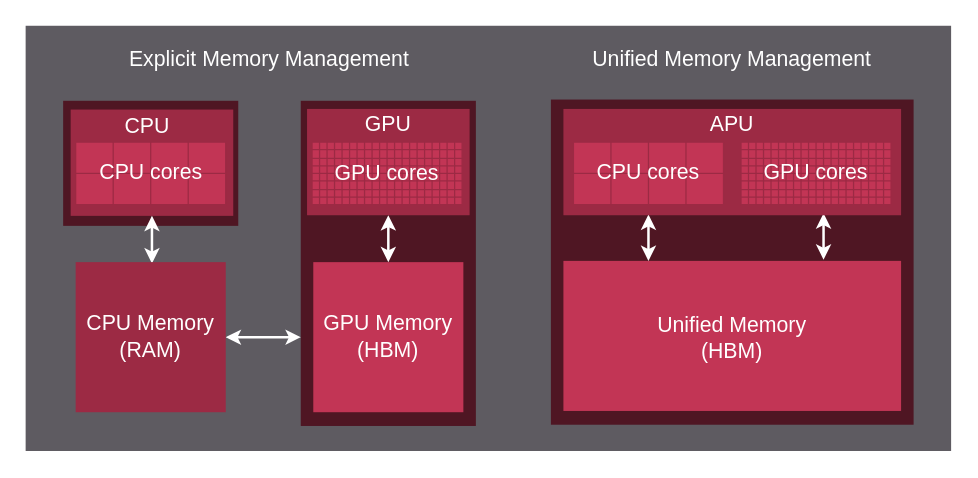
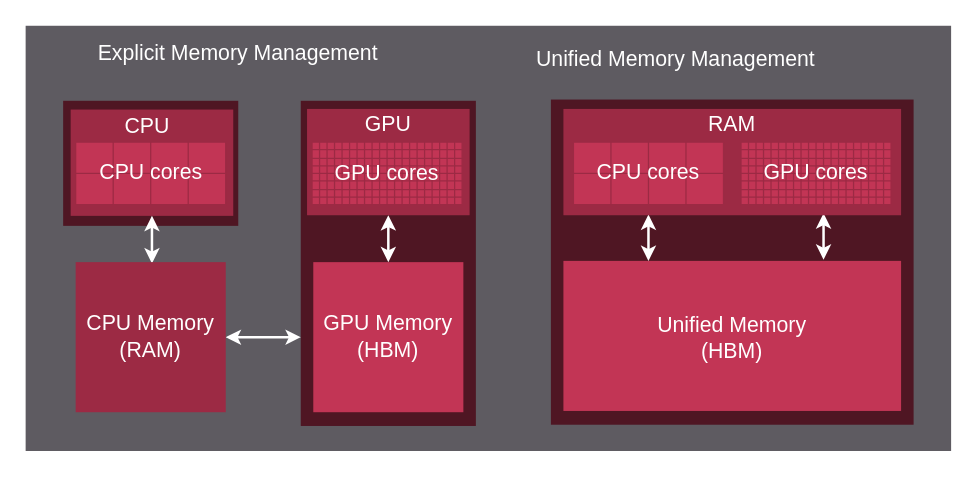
node "Explicit Memory Management": moved (269, 57) -> (238, 51)
node "Unified Memory Management": moved (732, 57) -> (676, 57)
node "APU": label "APU" -> "RAM"
